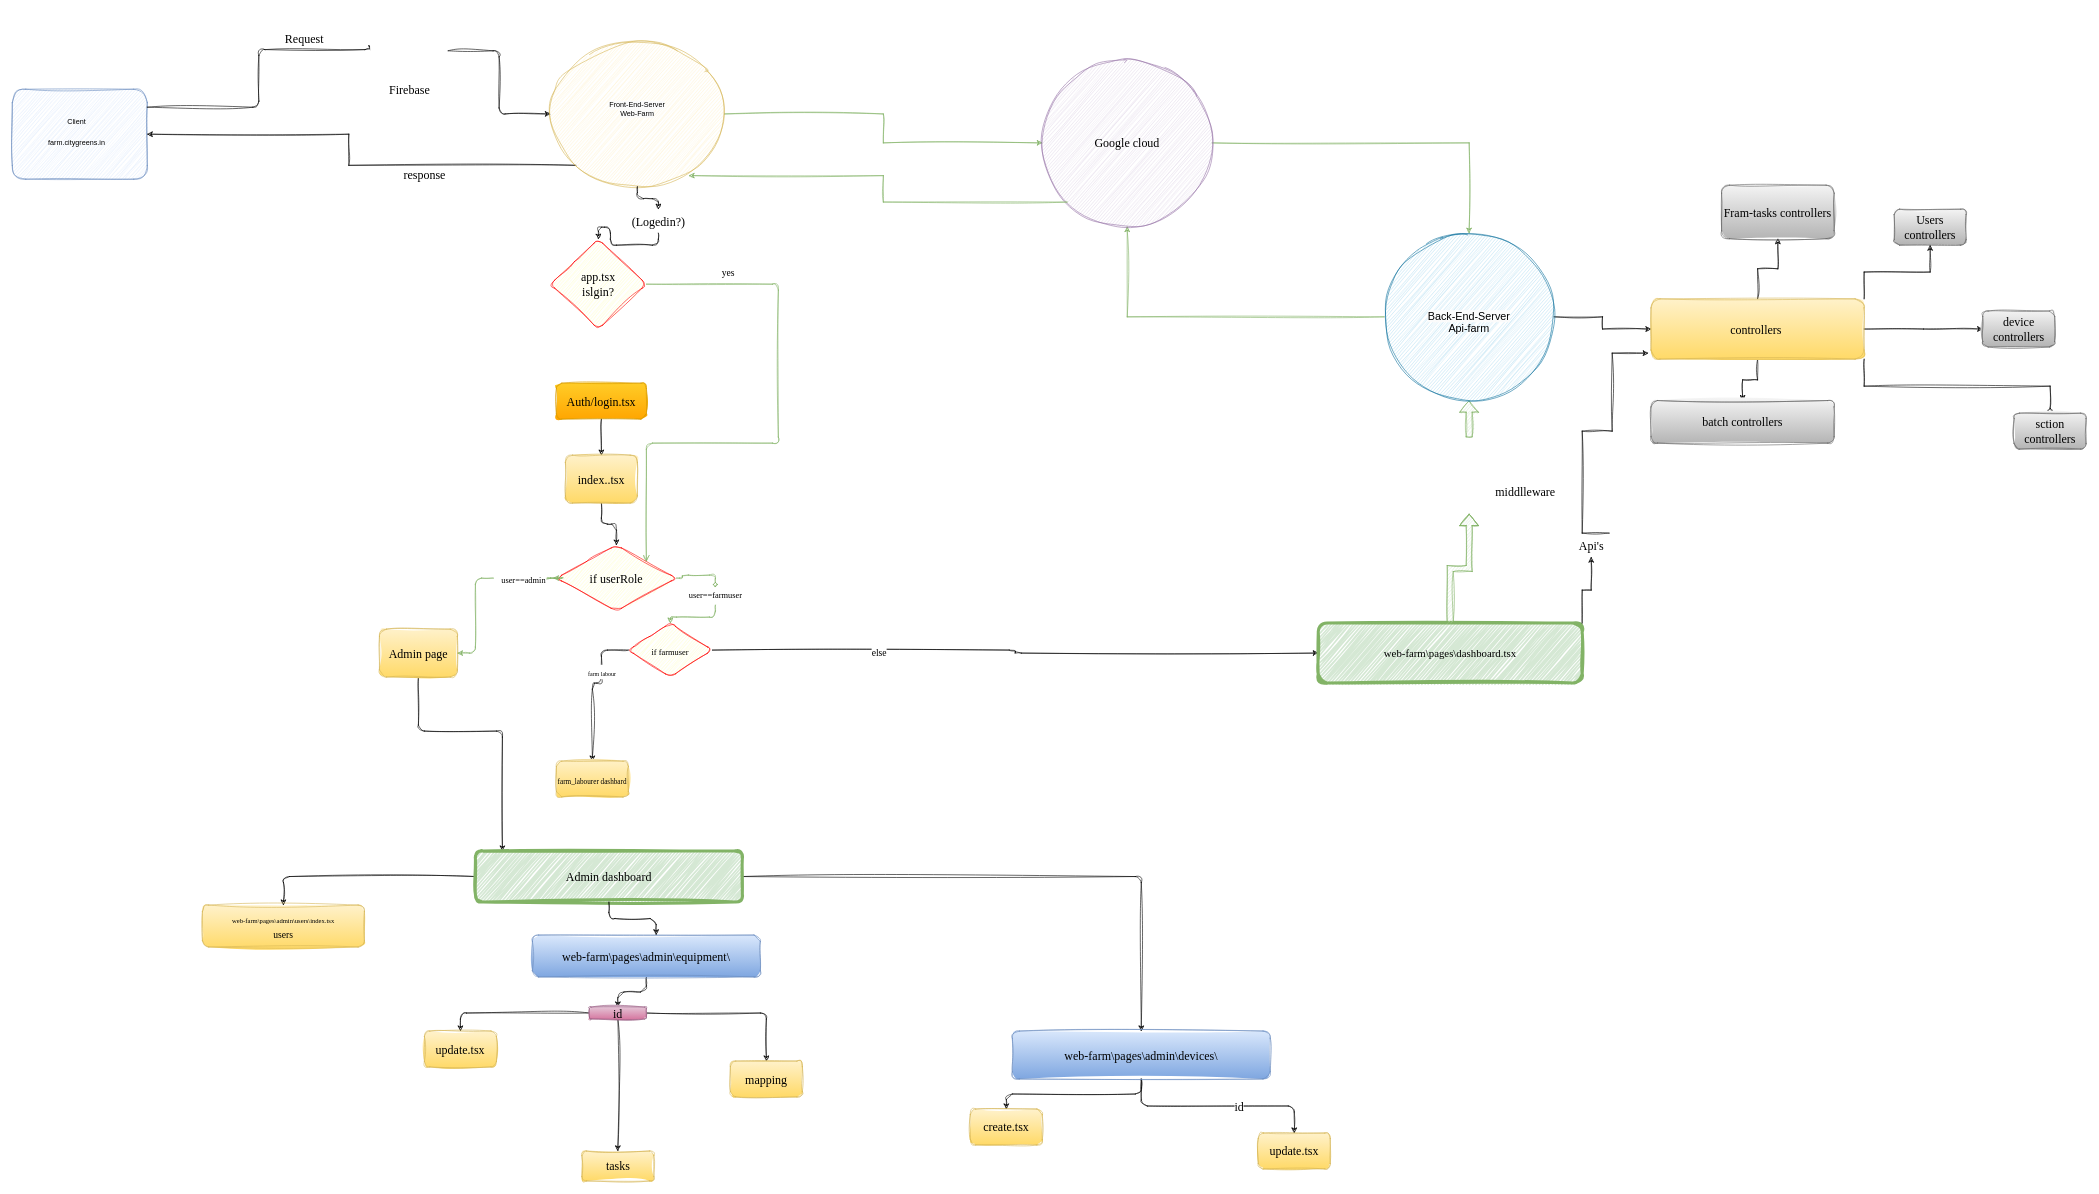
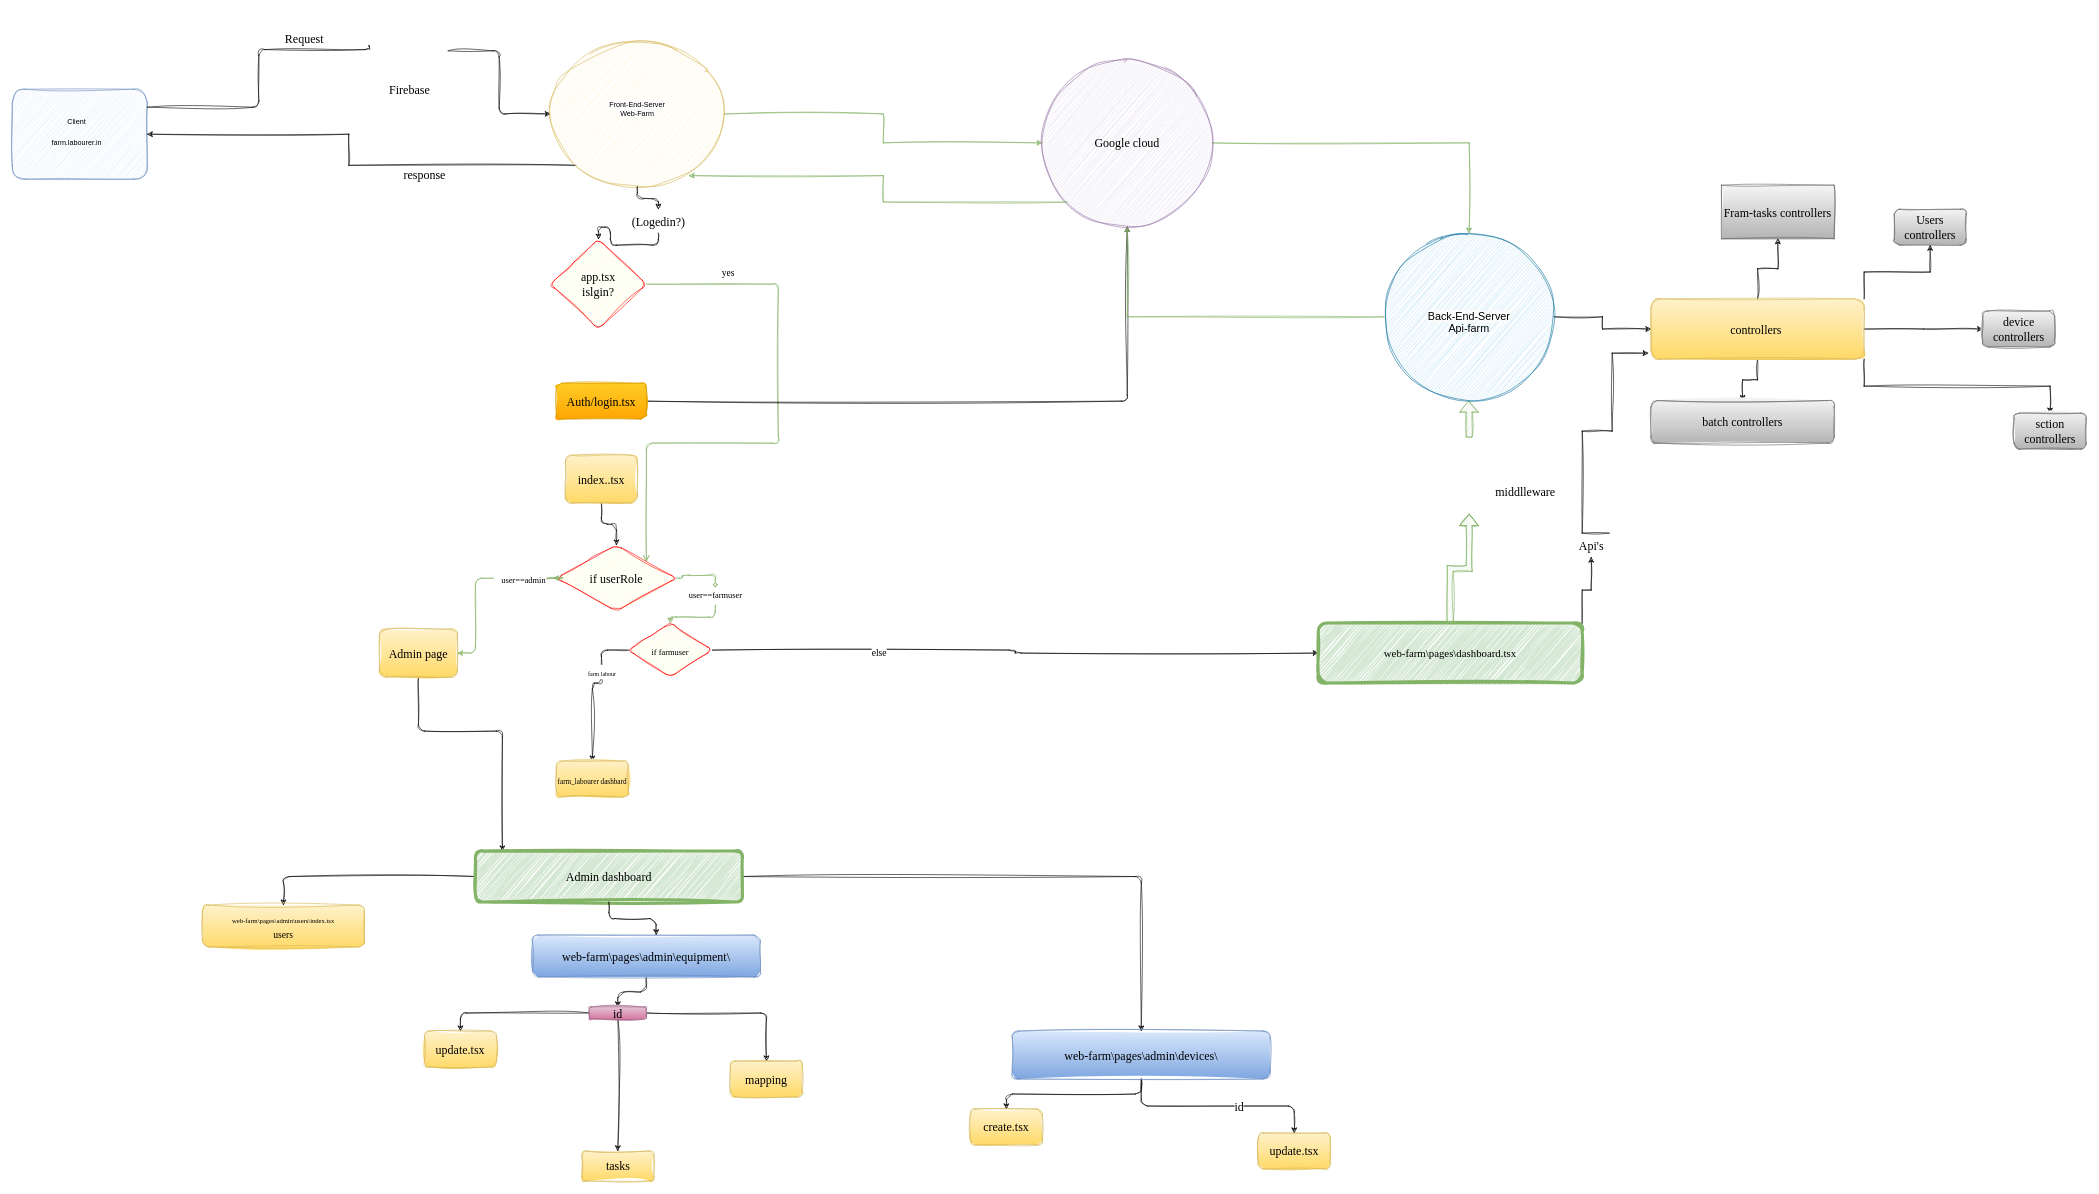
node "farm.citygreens.in": label "farm.citygreens.in" -> "farm.labourer.in"
node "Fram-tasks controllers": shape rounded rectangle -> rectangle
edge "controllers" -> "sction controllers": arrowhead diamond -> classic
edge "Auth/login.tsx" -> "index..tsx": now "Auth/login.tsx" -> "Google cloud"
